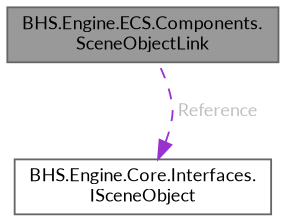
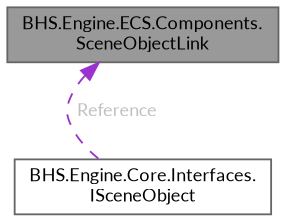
edge "BHS.Engine.ECS.Components. SceneObjectLink" -> "BHS.Engine.Core.Interfaces. ISceneObject": reversed
